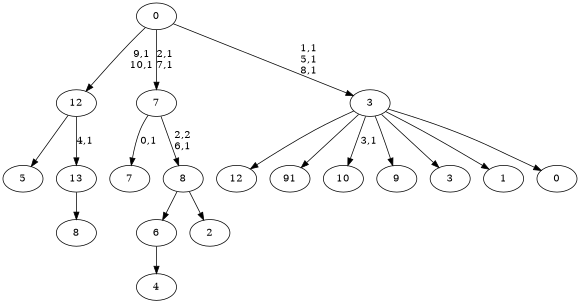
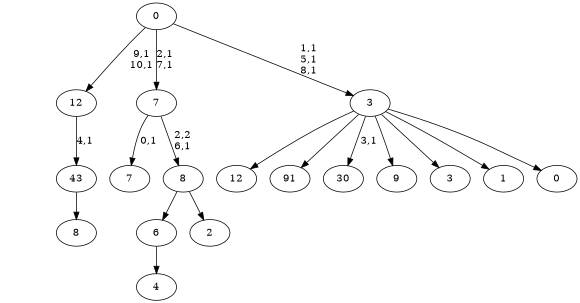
node "5": removed
node "13": label "13" -> "43"
node "10": label "10" -> "30"
